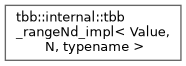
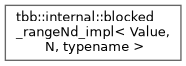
node "tbb::internal::tbb _rangeNd_impl< Value, N, typename >": label "tbb::internal::tbb _rangeNd_impl< Value, N, typename >" -> "tbb::internal::blocked _rangeNd_impl< Value, N, typename >"
